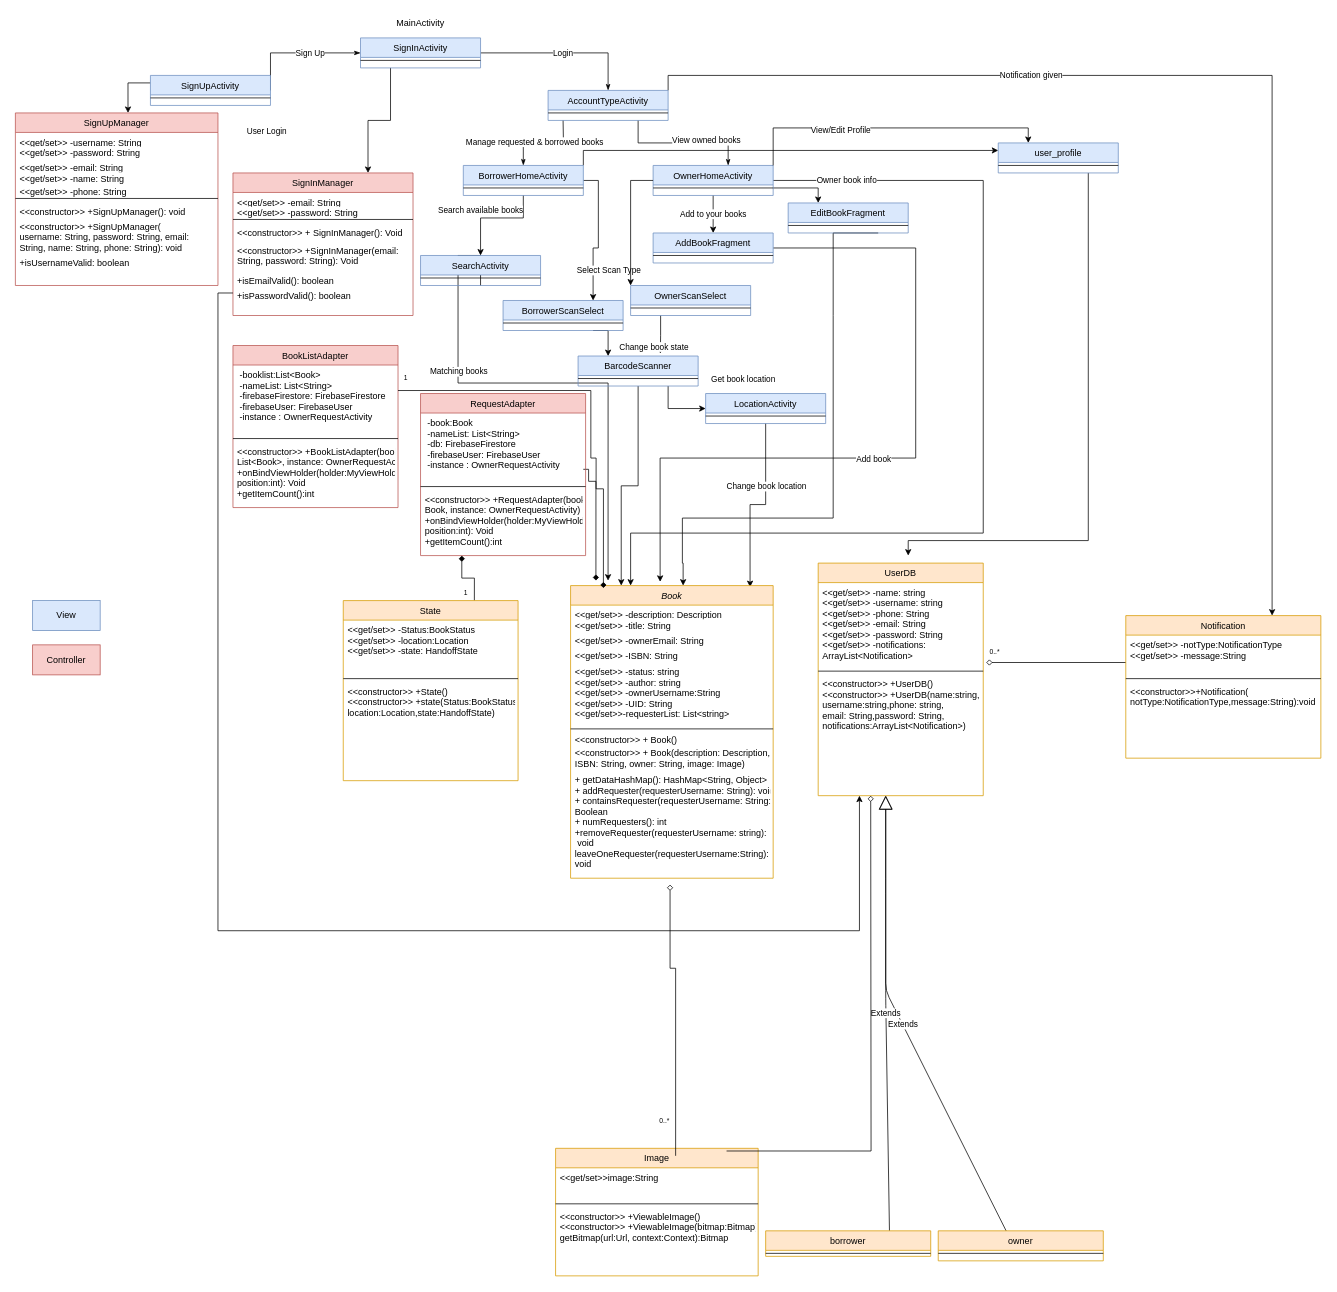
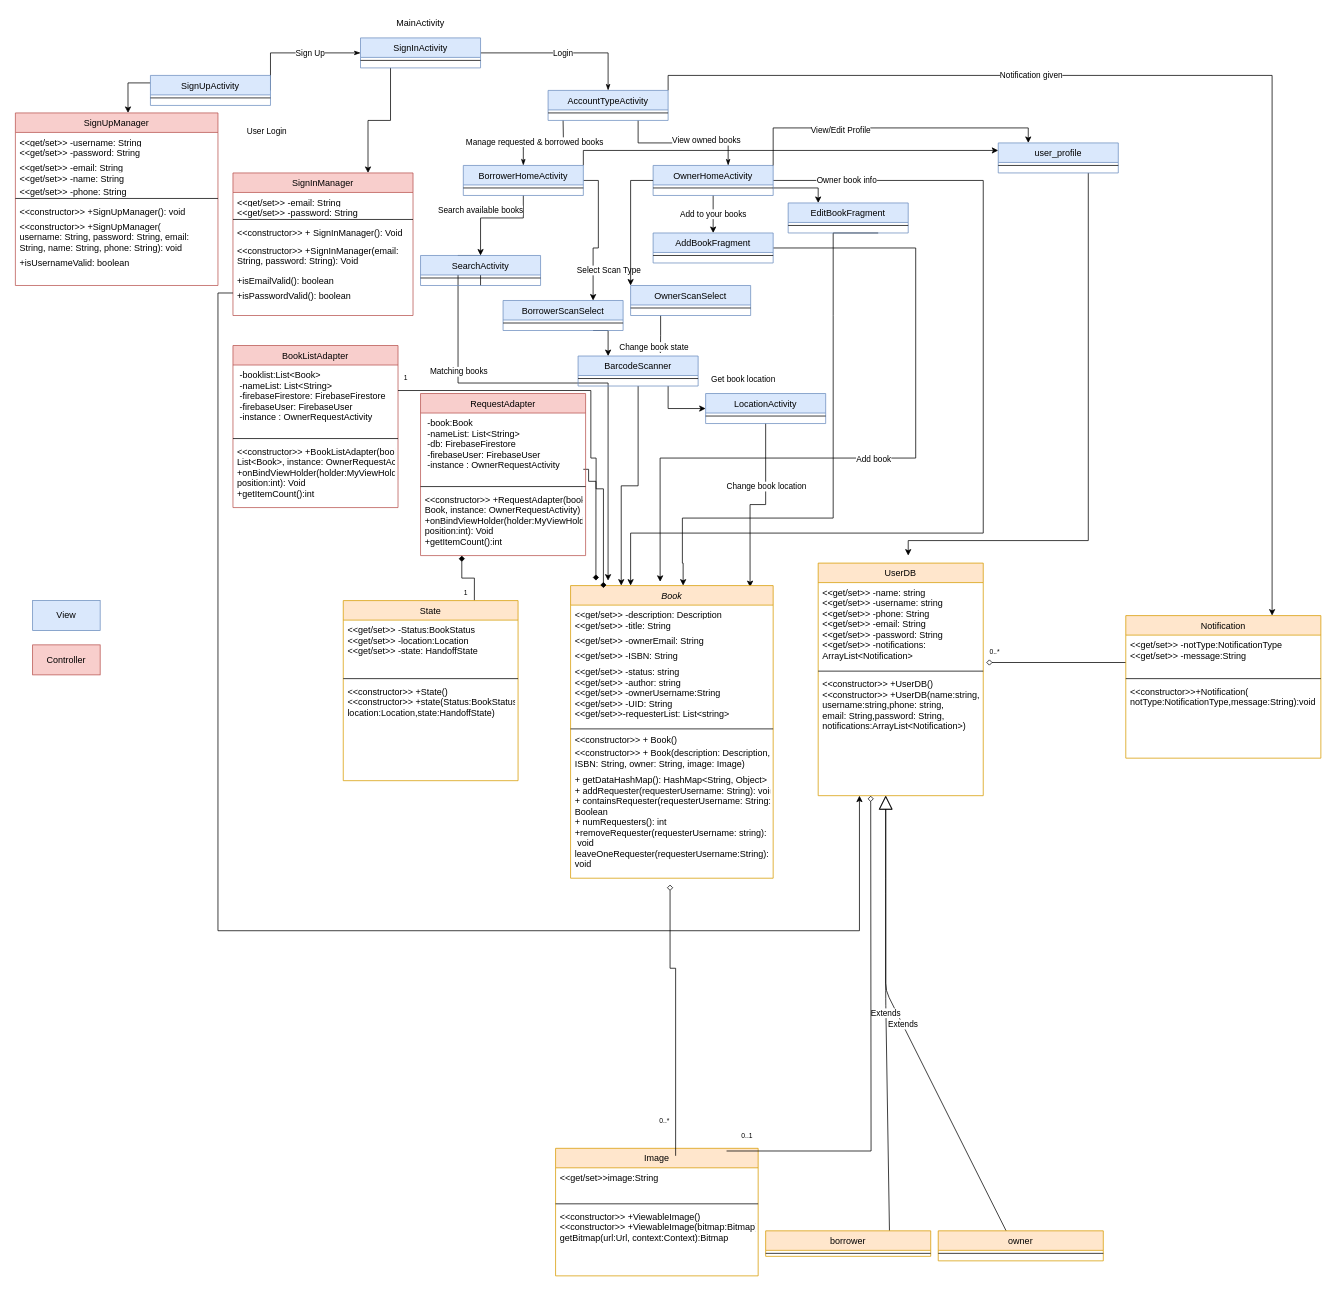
node "0..1": added
